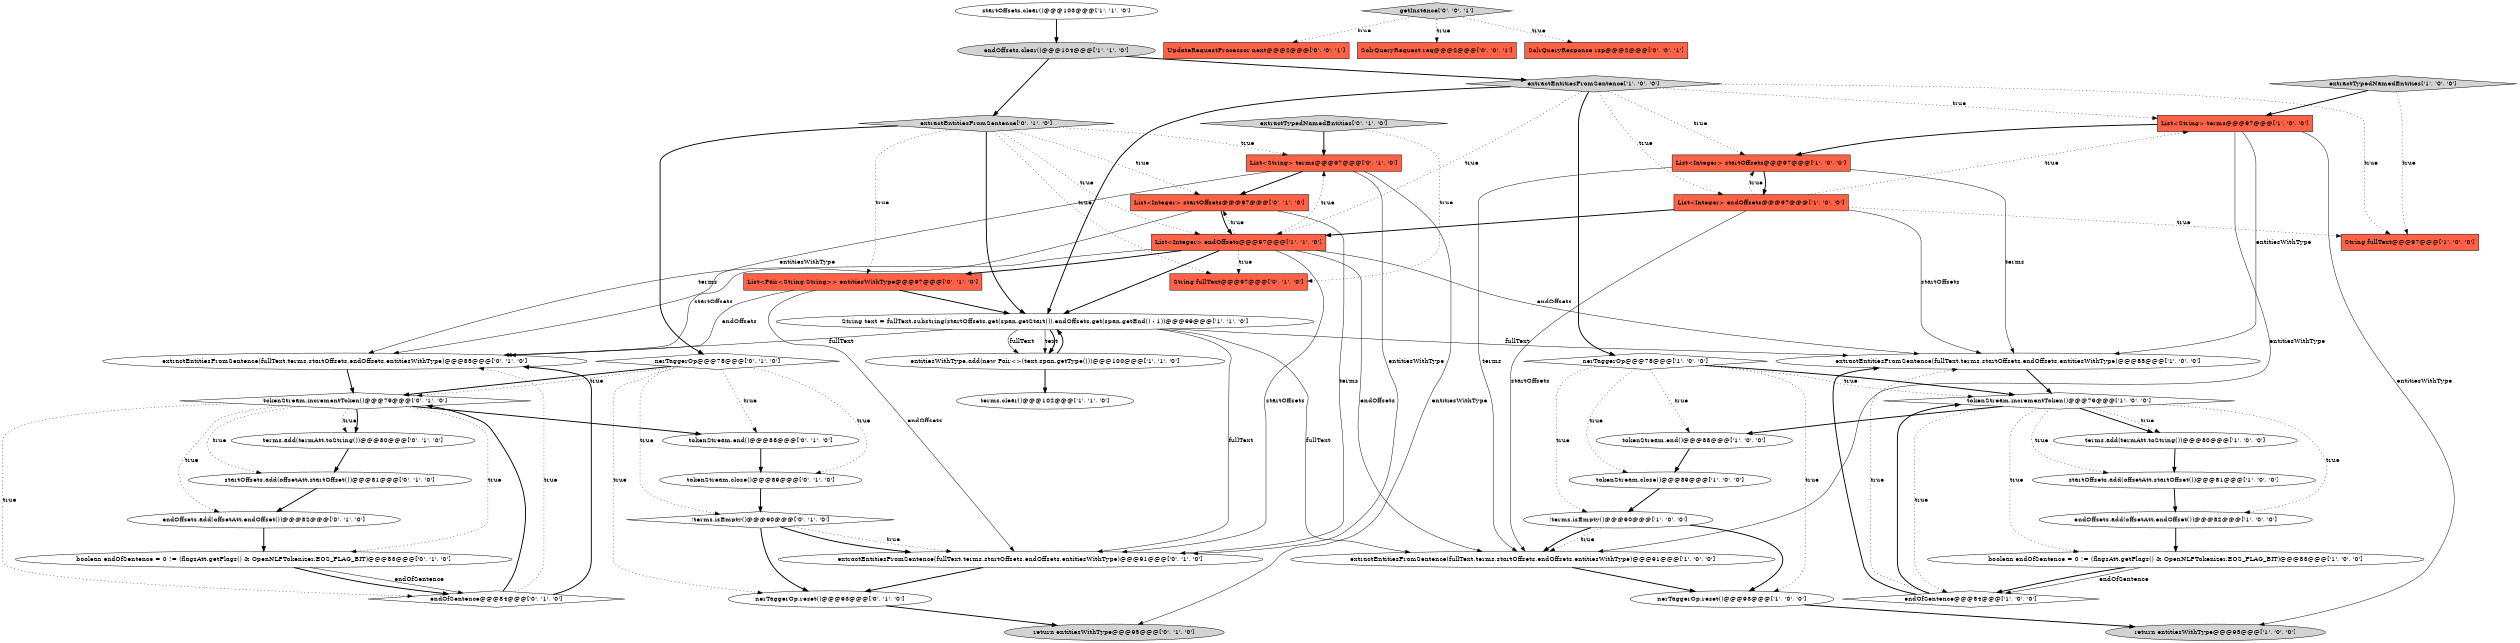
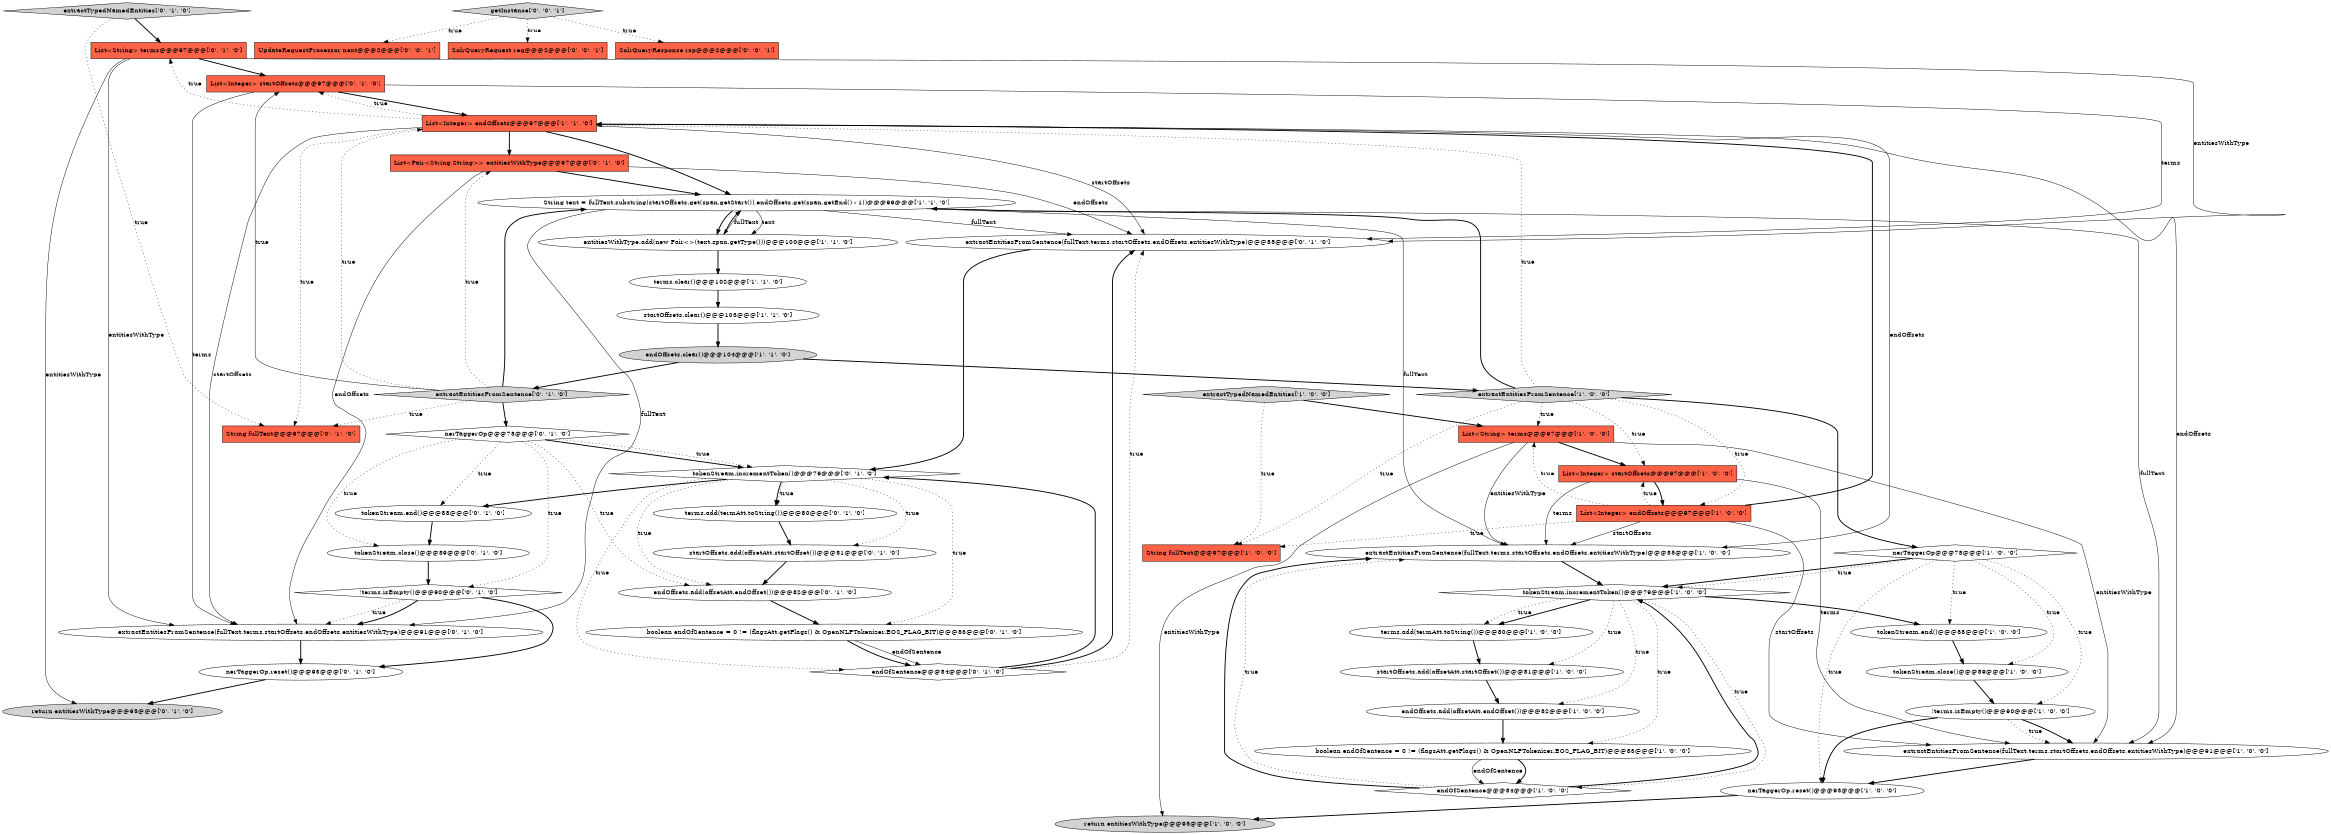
edge "extractEntitiesFromSentence['0', '1', '0']" -> "List<String> terms@@@97@@@['0', '1', '0']": removed, label "true"
edge "extractEntitiesFromSentence['0', '1', '0']" -> "List<Integer> startOffsets@@@97@@@['0', '1', '0']": style dotted -> solid
edge "terms.clear()@@@102@@@['1', '1', '0']" -> "startOffsets.clear()@@@103@@@['1', '1', '0']": added
edge "nerTaggerOp@@@78@@@['0', '1', '0']" -> "nerTaggerOp.reset()@@@93@@@['0', '1', '0']": now "nerTaggerOp@@@78@@@['0', '1', '0']" -> "endOffsets.add(offsetAtt.endOffset())@@@82@@@['0', '1', '0']"
